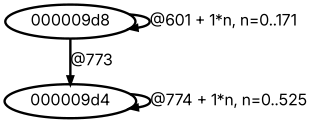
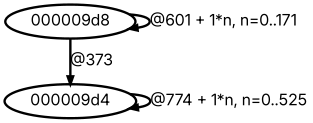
edge "000009d8" -> "000009d4": label "@773" -> "@373"
